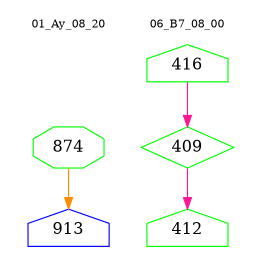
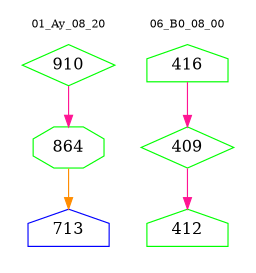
cluster "06_B7_08_00": label "06_B7_08_00" -> "06_B0_08_00"
node "910": added
node "874": label "874" -> "864"
node "913": label "913" -> "713"
